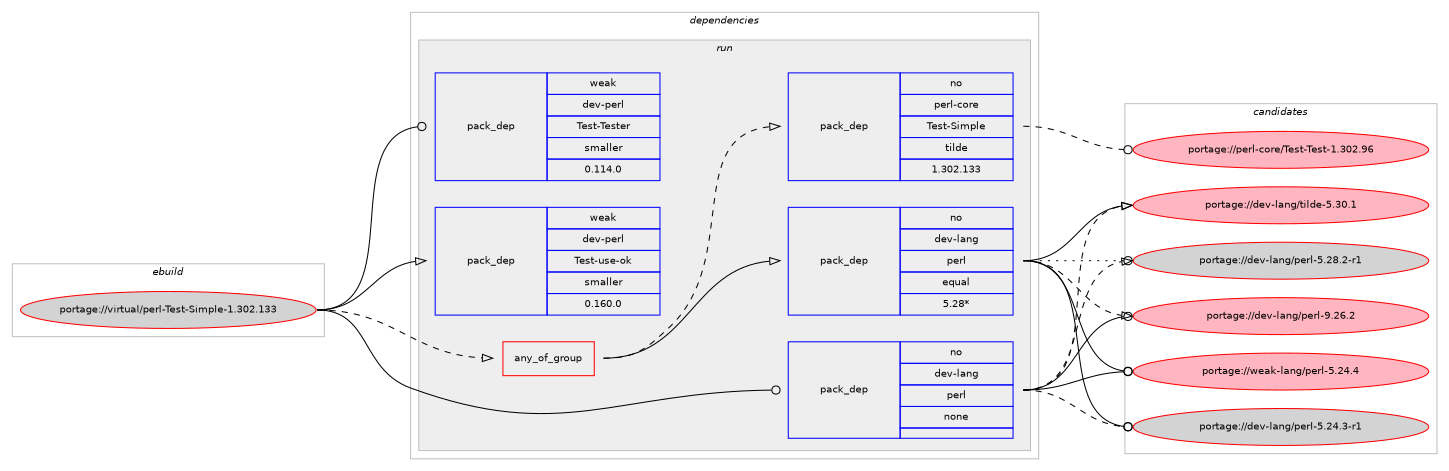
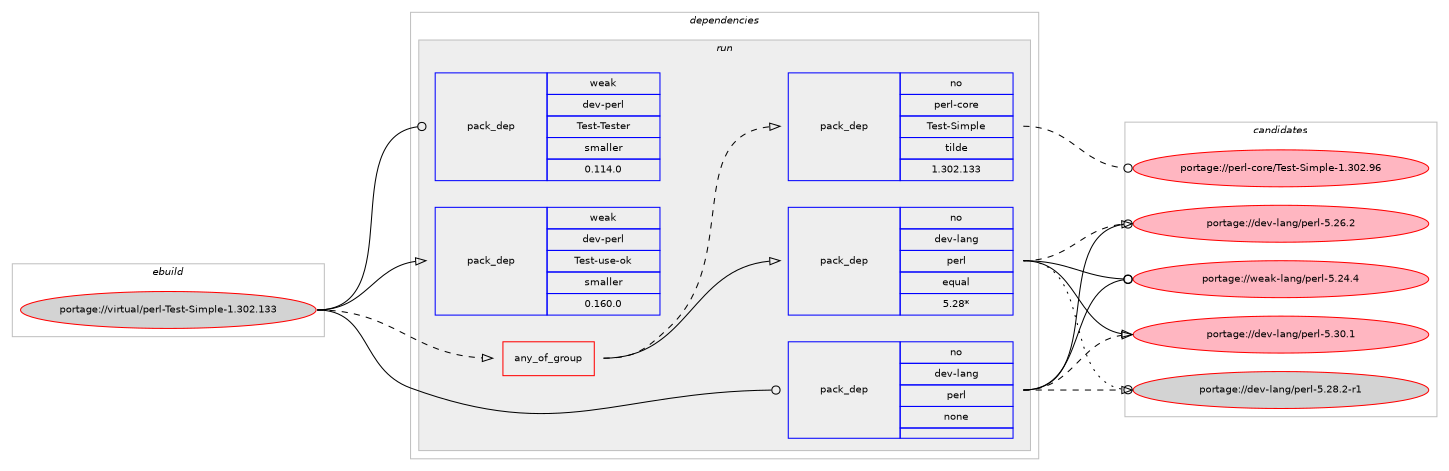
node "portage://perl-core/Test-Test-1.302.96": label "portage://perl-core/Test-Test-1.302.96" -> "portage://perl-core/Test-Simple-1.302.96"
node "portage://dev-lang/tilde-5.30.1": label "portage://dev-lang/tilde-5.30.1" -> "portage://dev-lang/perl-5.30.1"
node "portage://dev-lang/perl-9.26.2": label "portage://dev-lang/perl-9.26.2" -> "portage://dev-lang/perl-5.26.2"
node "portage://dev-lang/perl-5.24.3-r1": removed
